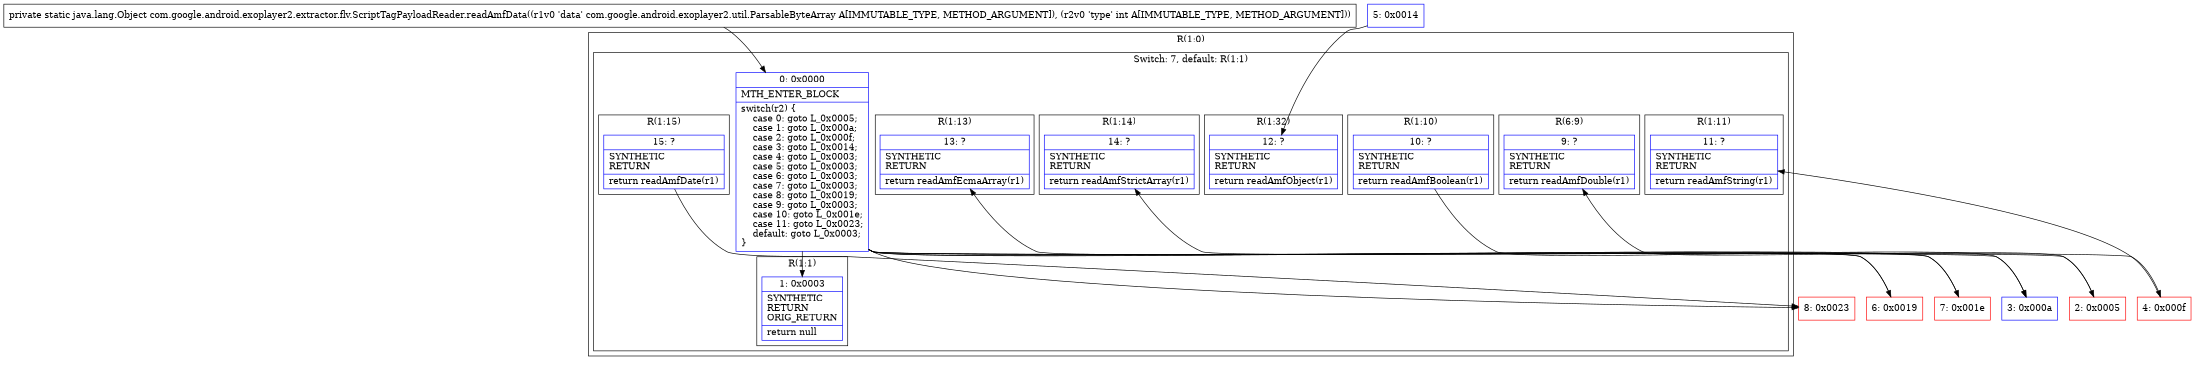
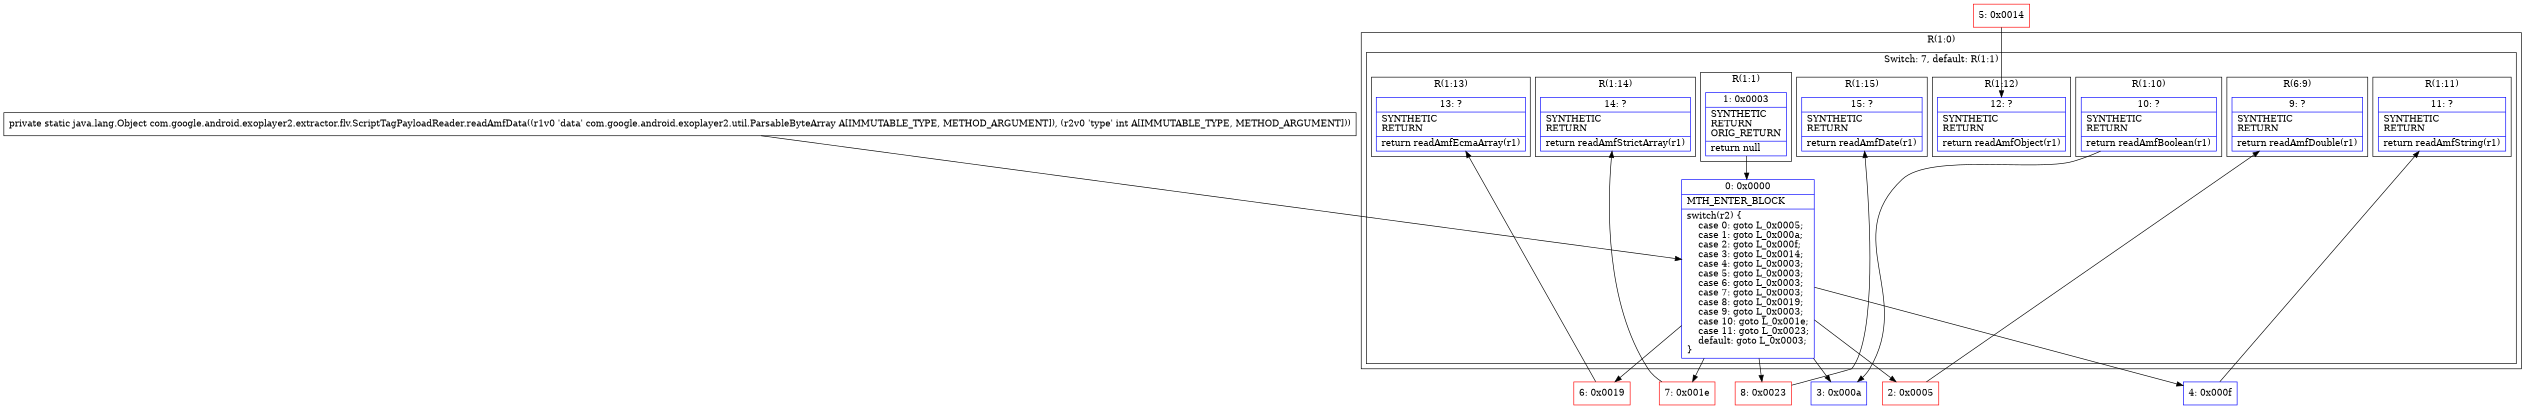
node "5: 0x0014": color blue -> red
cluster "R(1:32)": label "R(1:32)" -> "R(1:12)"
edge "0: 0x0000" -> "1: 0x0003": reversed
edge "15: ?" -> "8: 0x0023": reversed
node "4: 0x000f": color red -> blue
